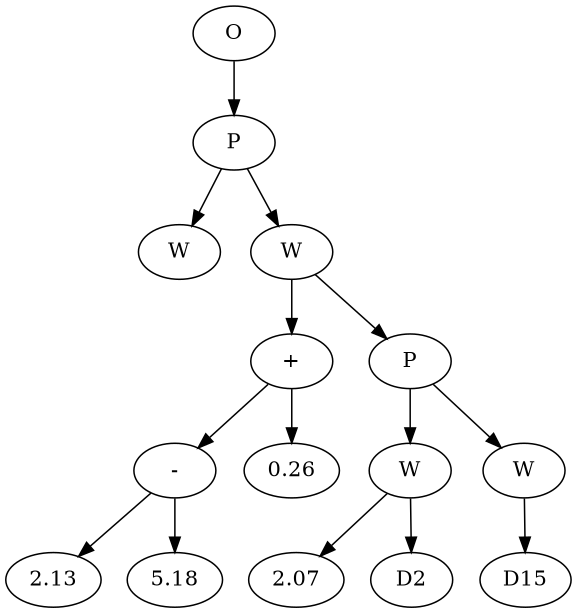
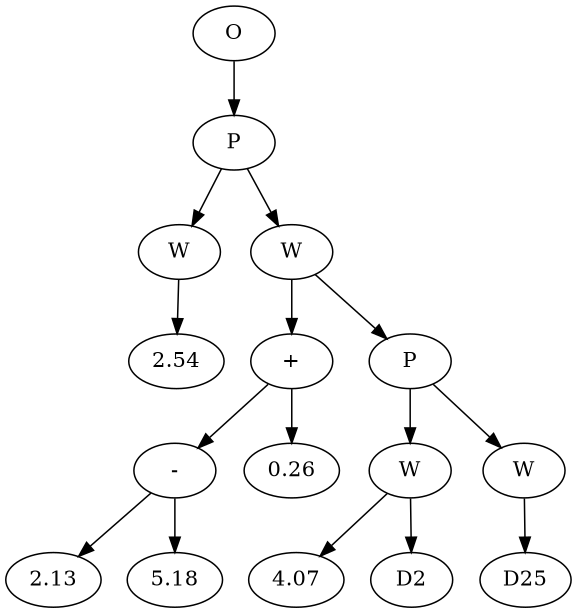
node "2.54": added
node "2.07": label "2.07" -> "4.07"
node "D15": label "D15" -> "D25"
